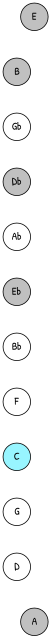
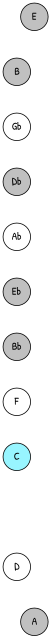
node "Bb": fillcolor white -> gray
node "G": removed
